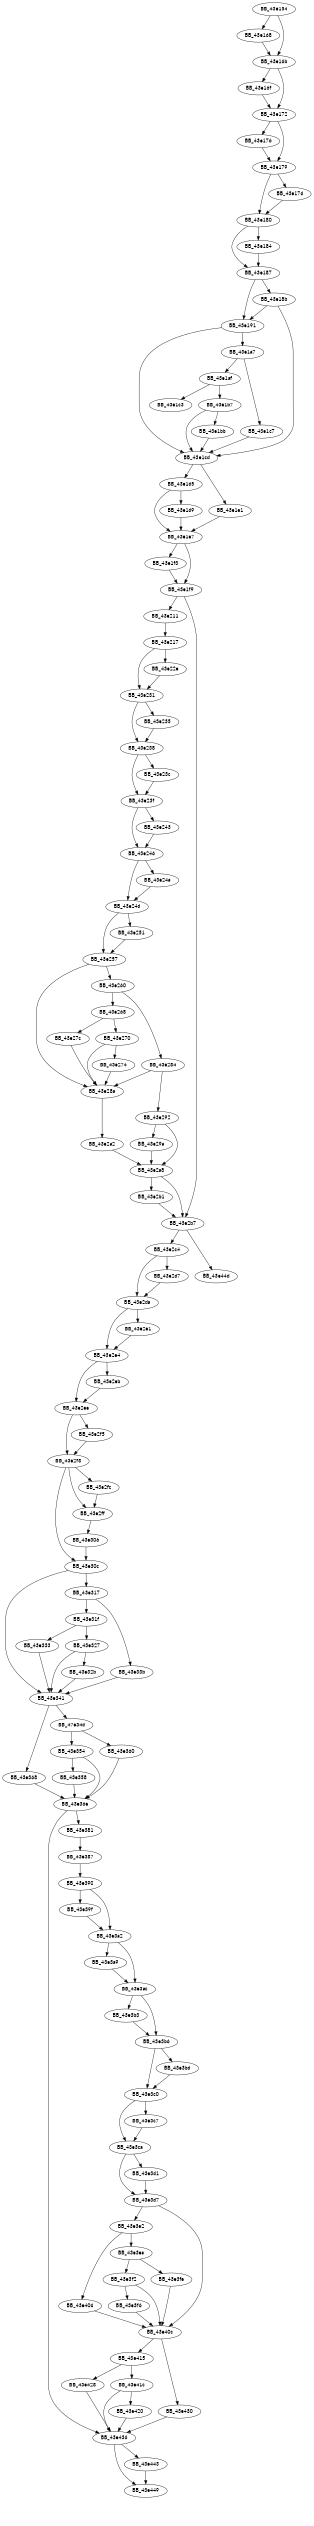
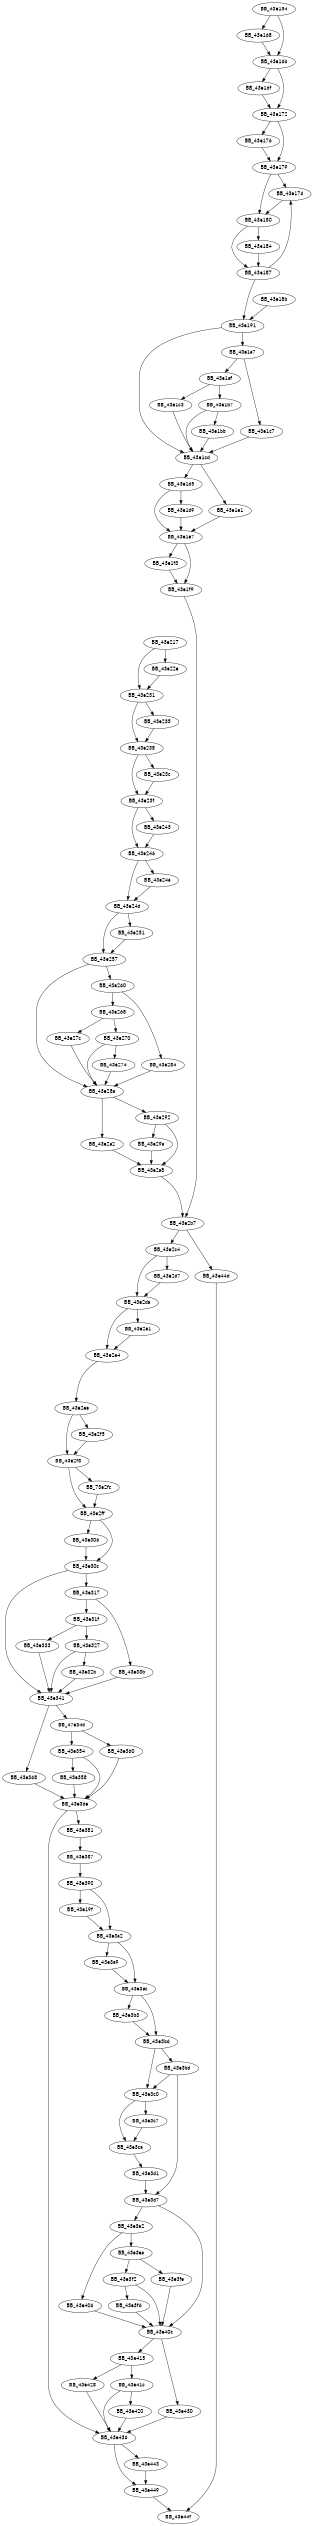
edge "BB_43e187" -> "BB_43e18b": now "BB_43e187" -> "BB_43e17d"
edge "BB_43e18b" -> "BB_43e1cd": now "BB_43e1c3" -> "BB_43e1cd"
node "BB_43e211": removed
edge "BB_43e284" -> "BB_43e292": now "BB_43e28a" -> "BB_43e292"
node "BB_43e2b1": removed
node "BB_43e2eb": removed
node "BB_43e2fc": label "BB_43e2fc" -> "BB_73e2fc"
edge "BB_43e2f8" -> "BB_43e30c": now "BB_43e2ff" -> "BB_43e30c"
node "BB_43e39f": label "BB_43e39f" -> "BB_43e19f"
edge "BB_43e3ca" -> "BB_43e3d7": now "BB_43e3bd" -> "BB_43e3d7"
node "BB_43e44f": added
